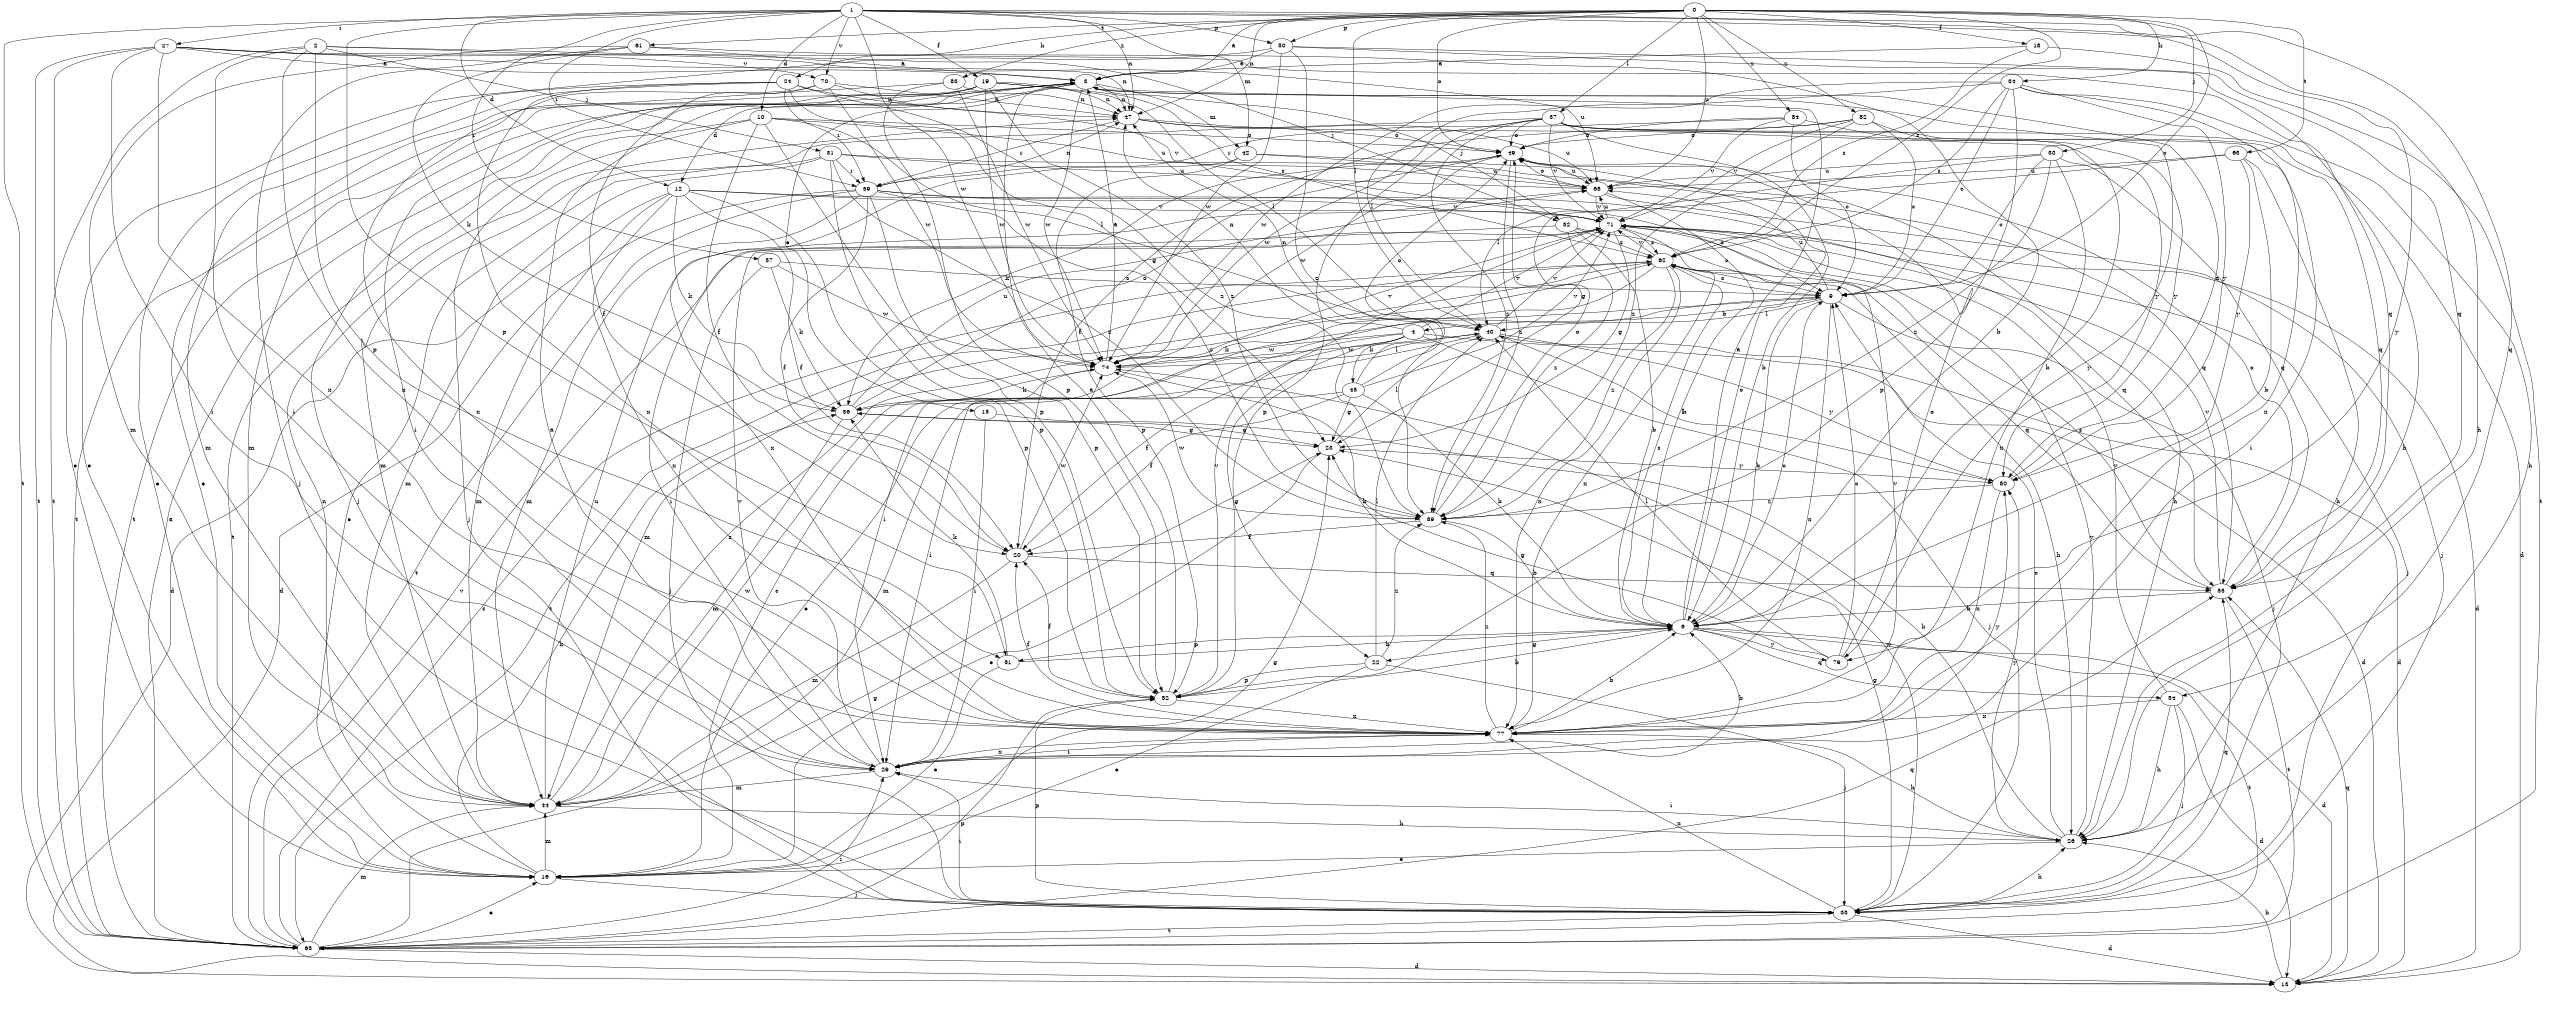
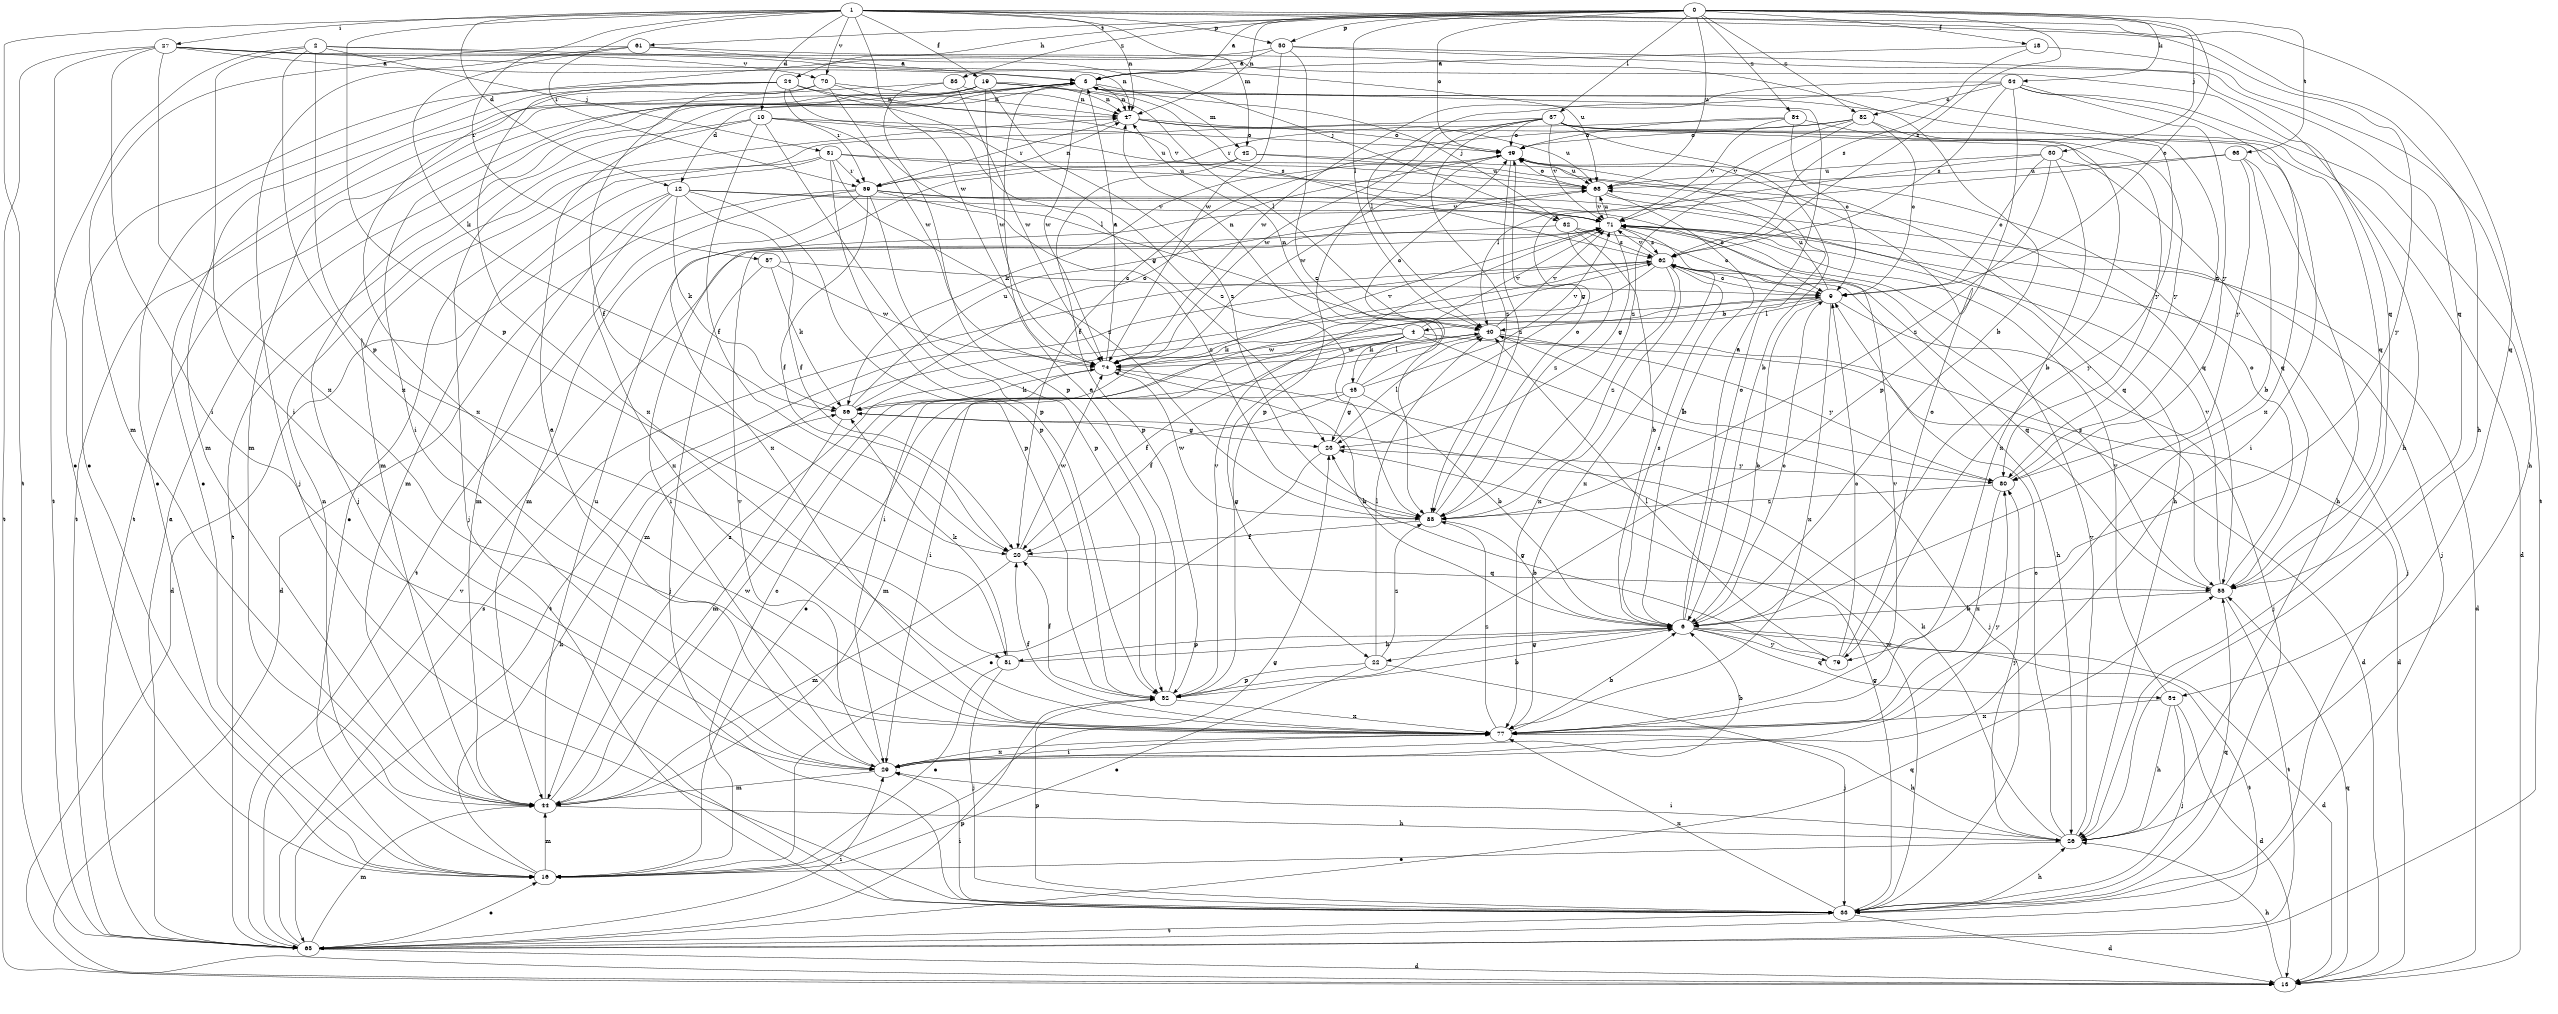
edge "34" -> "9": now "34" -> "82"
node "15": removed
node "89": label "89" -> "85"
edge "27" -> "65": now "27" -> "13"
edge "65" -> "23": removed, label "g"
edge "16" -> "33": now "51" -> "33"
